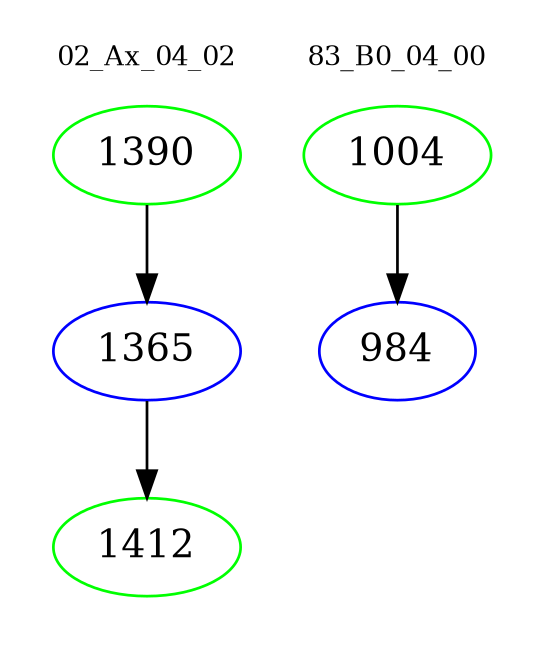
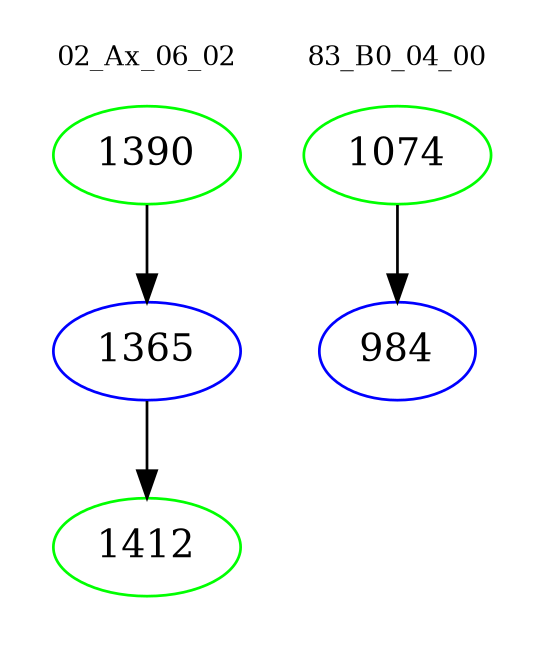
cluster "02_Ax_04_02": label "02_Ax_04_02" -> "02_Ax_06_02"
node "1004": label "1004" -> "1074"
